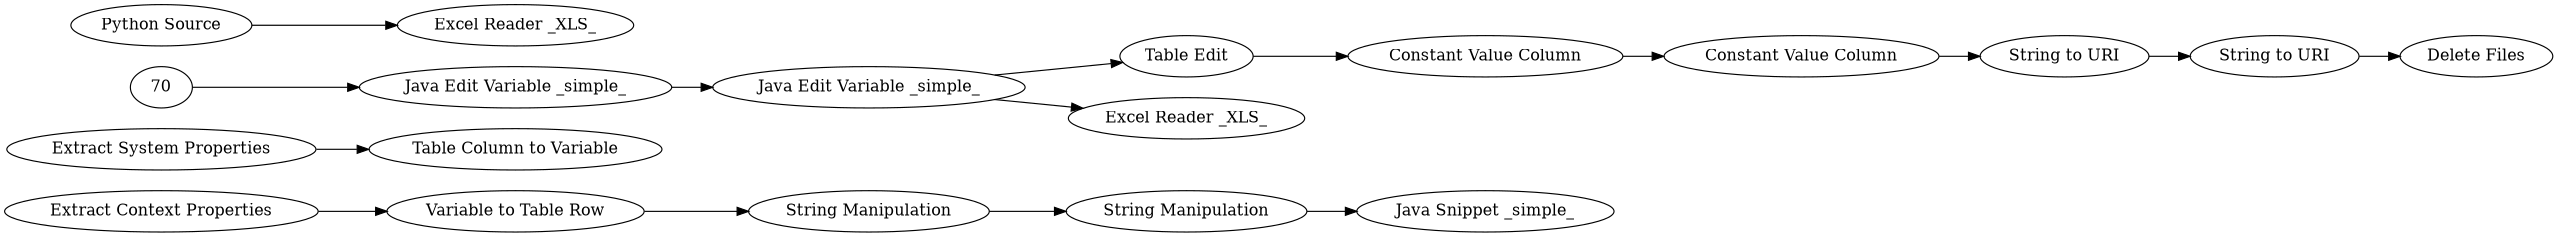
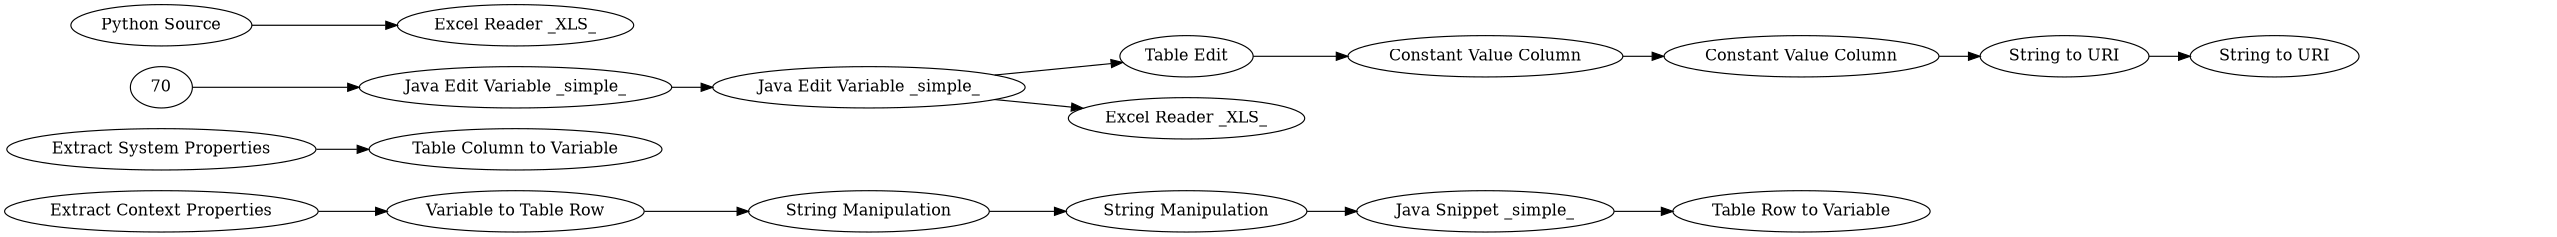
node "Delete Files": removed
node "Table Row to Variable": added
